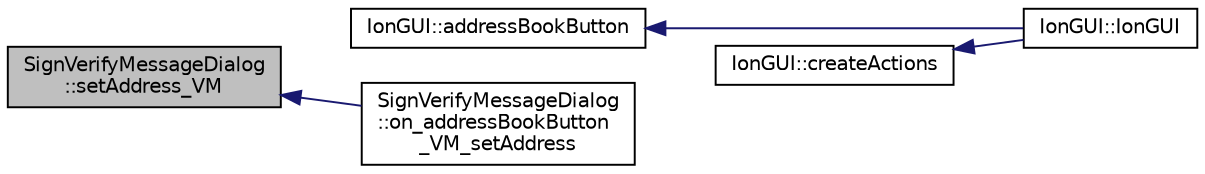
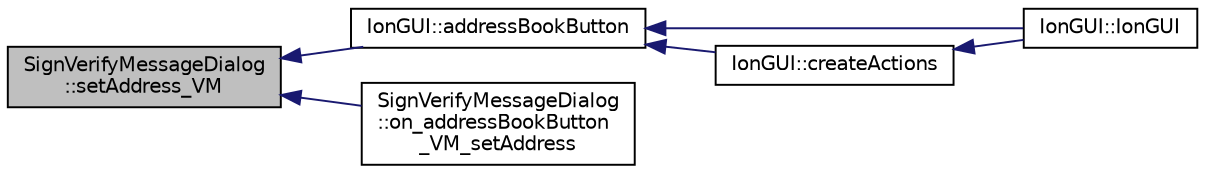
edge "IonGUI::createActions" -> "IonGUI::addressBookButton": added
edge "IonGUI::addressBookButton" -> "SignVerifyMessageDialog ::setAddress_VM": added
